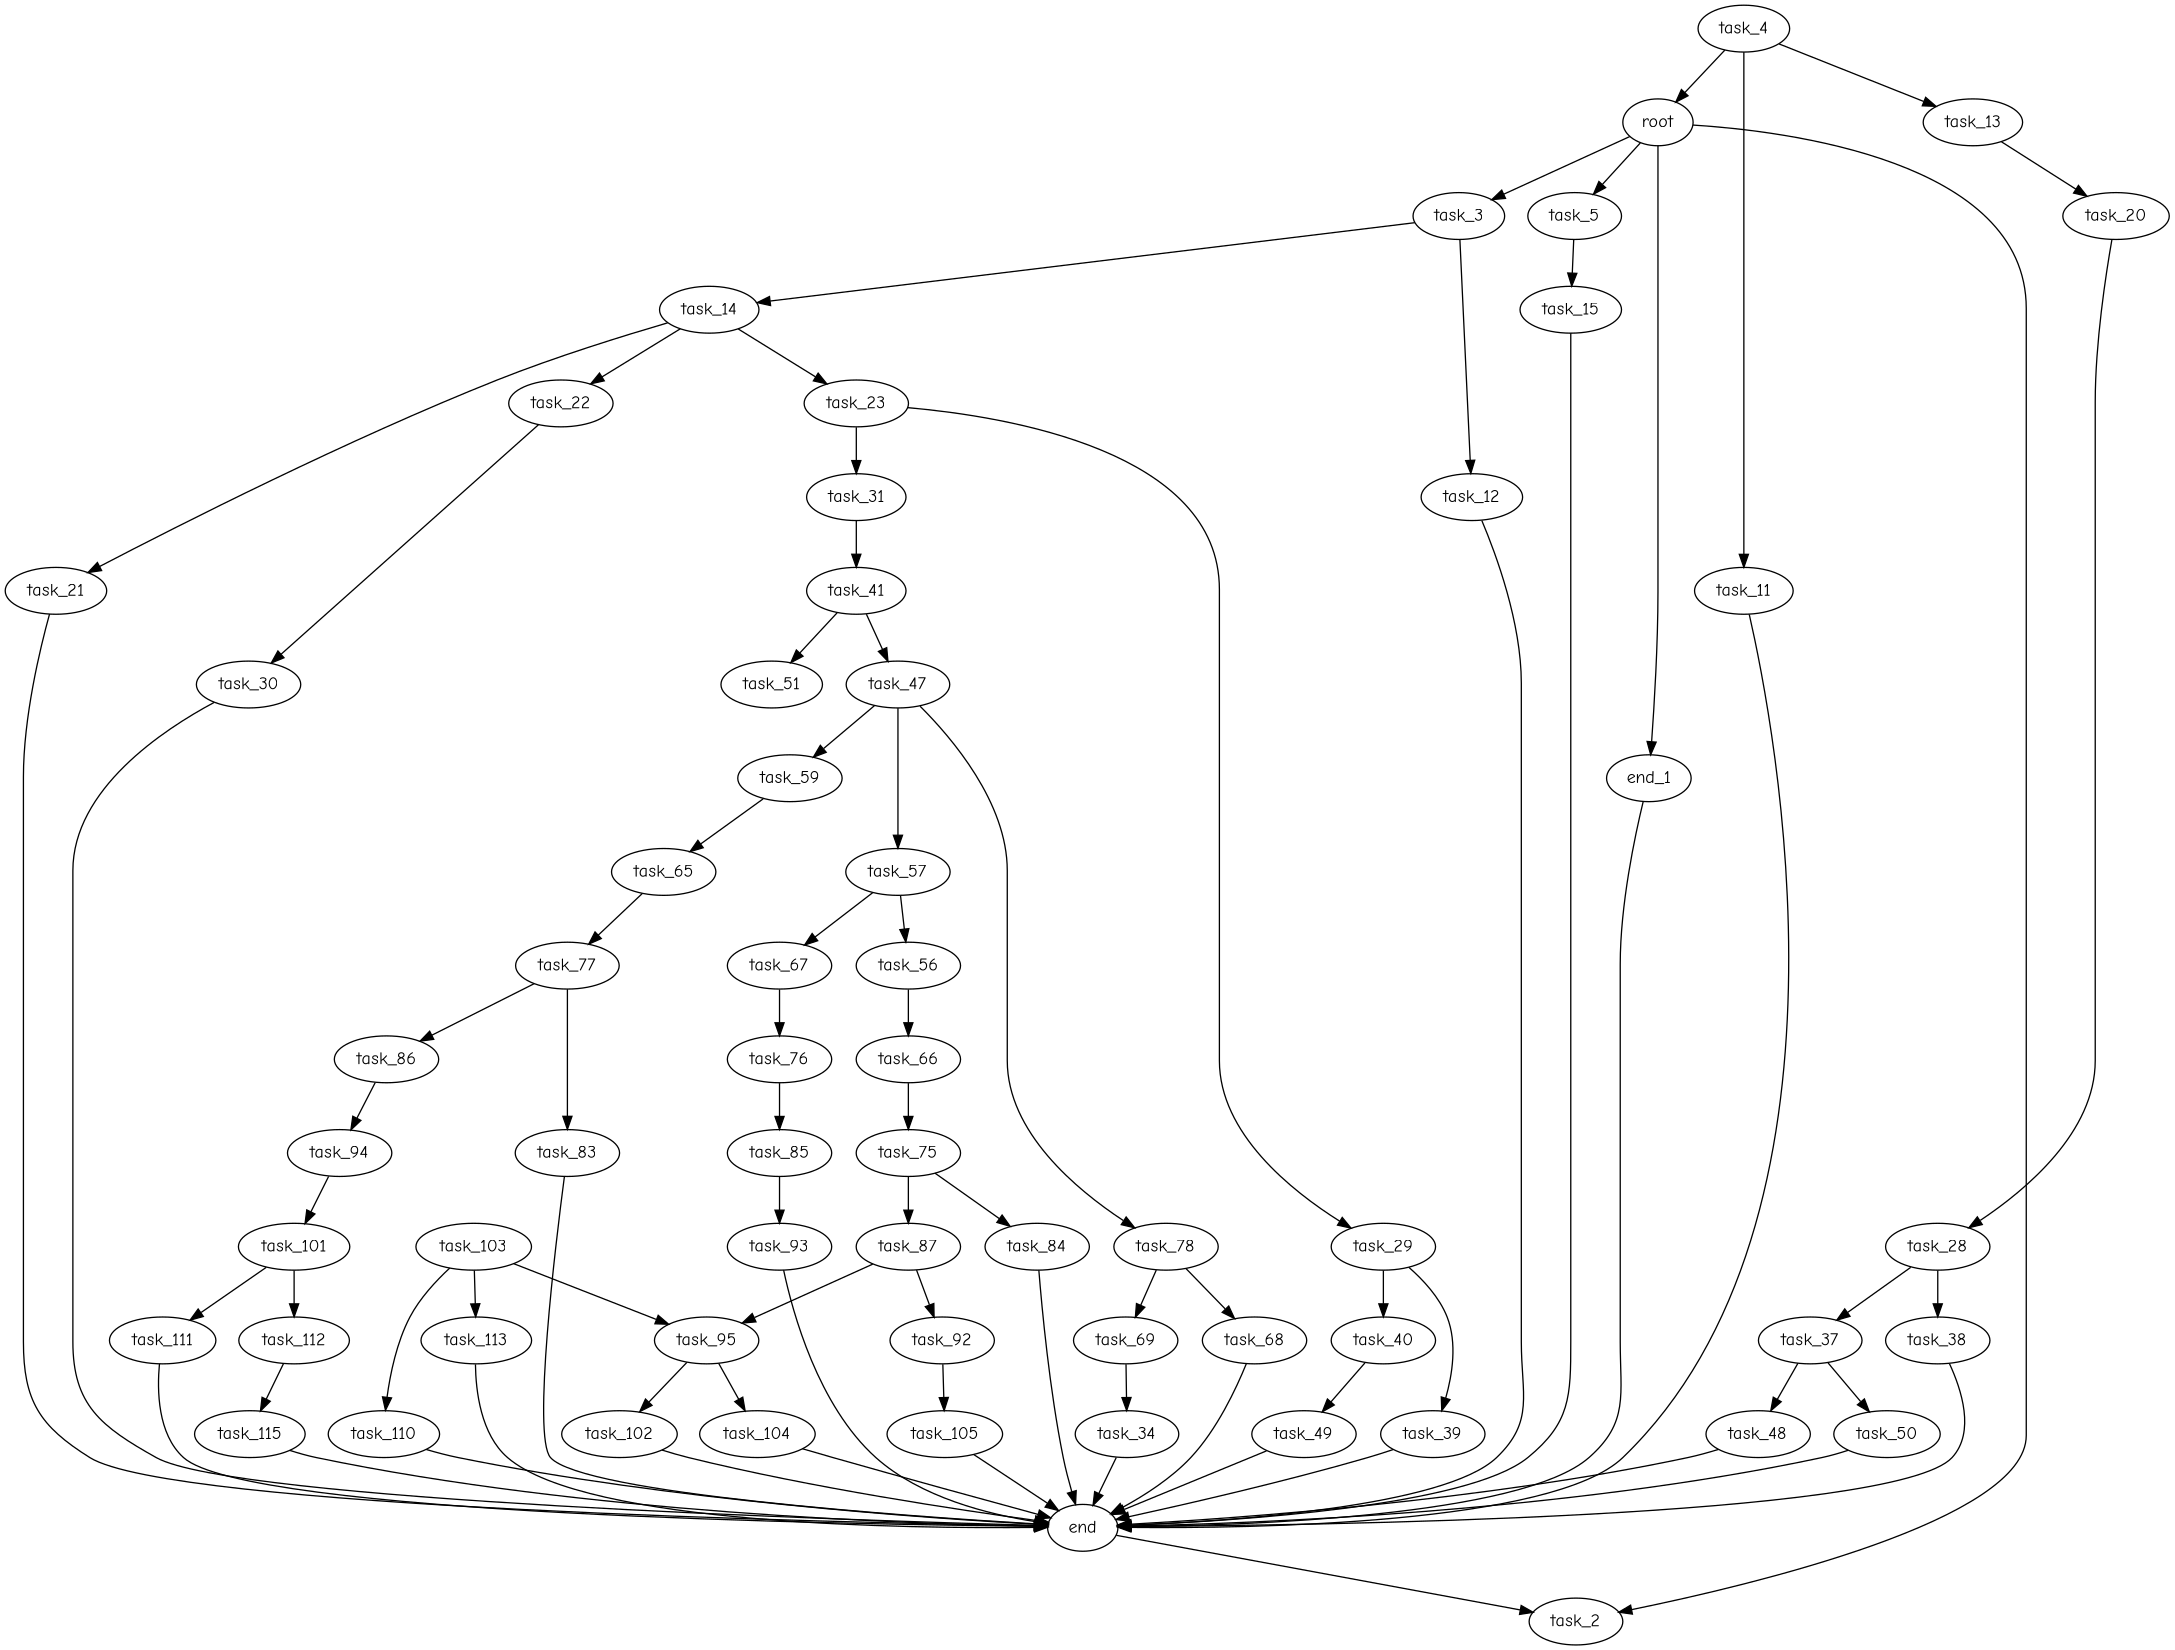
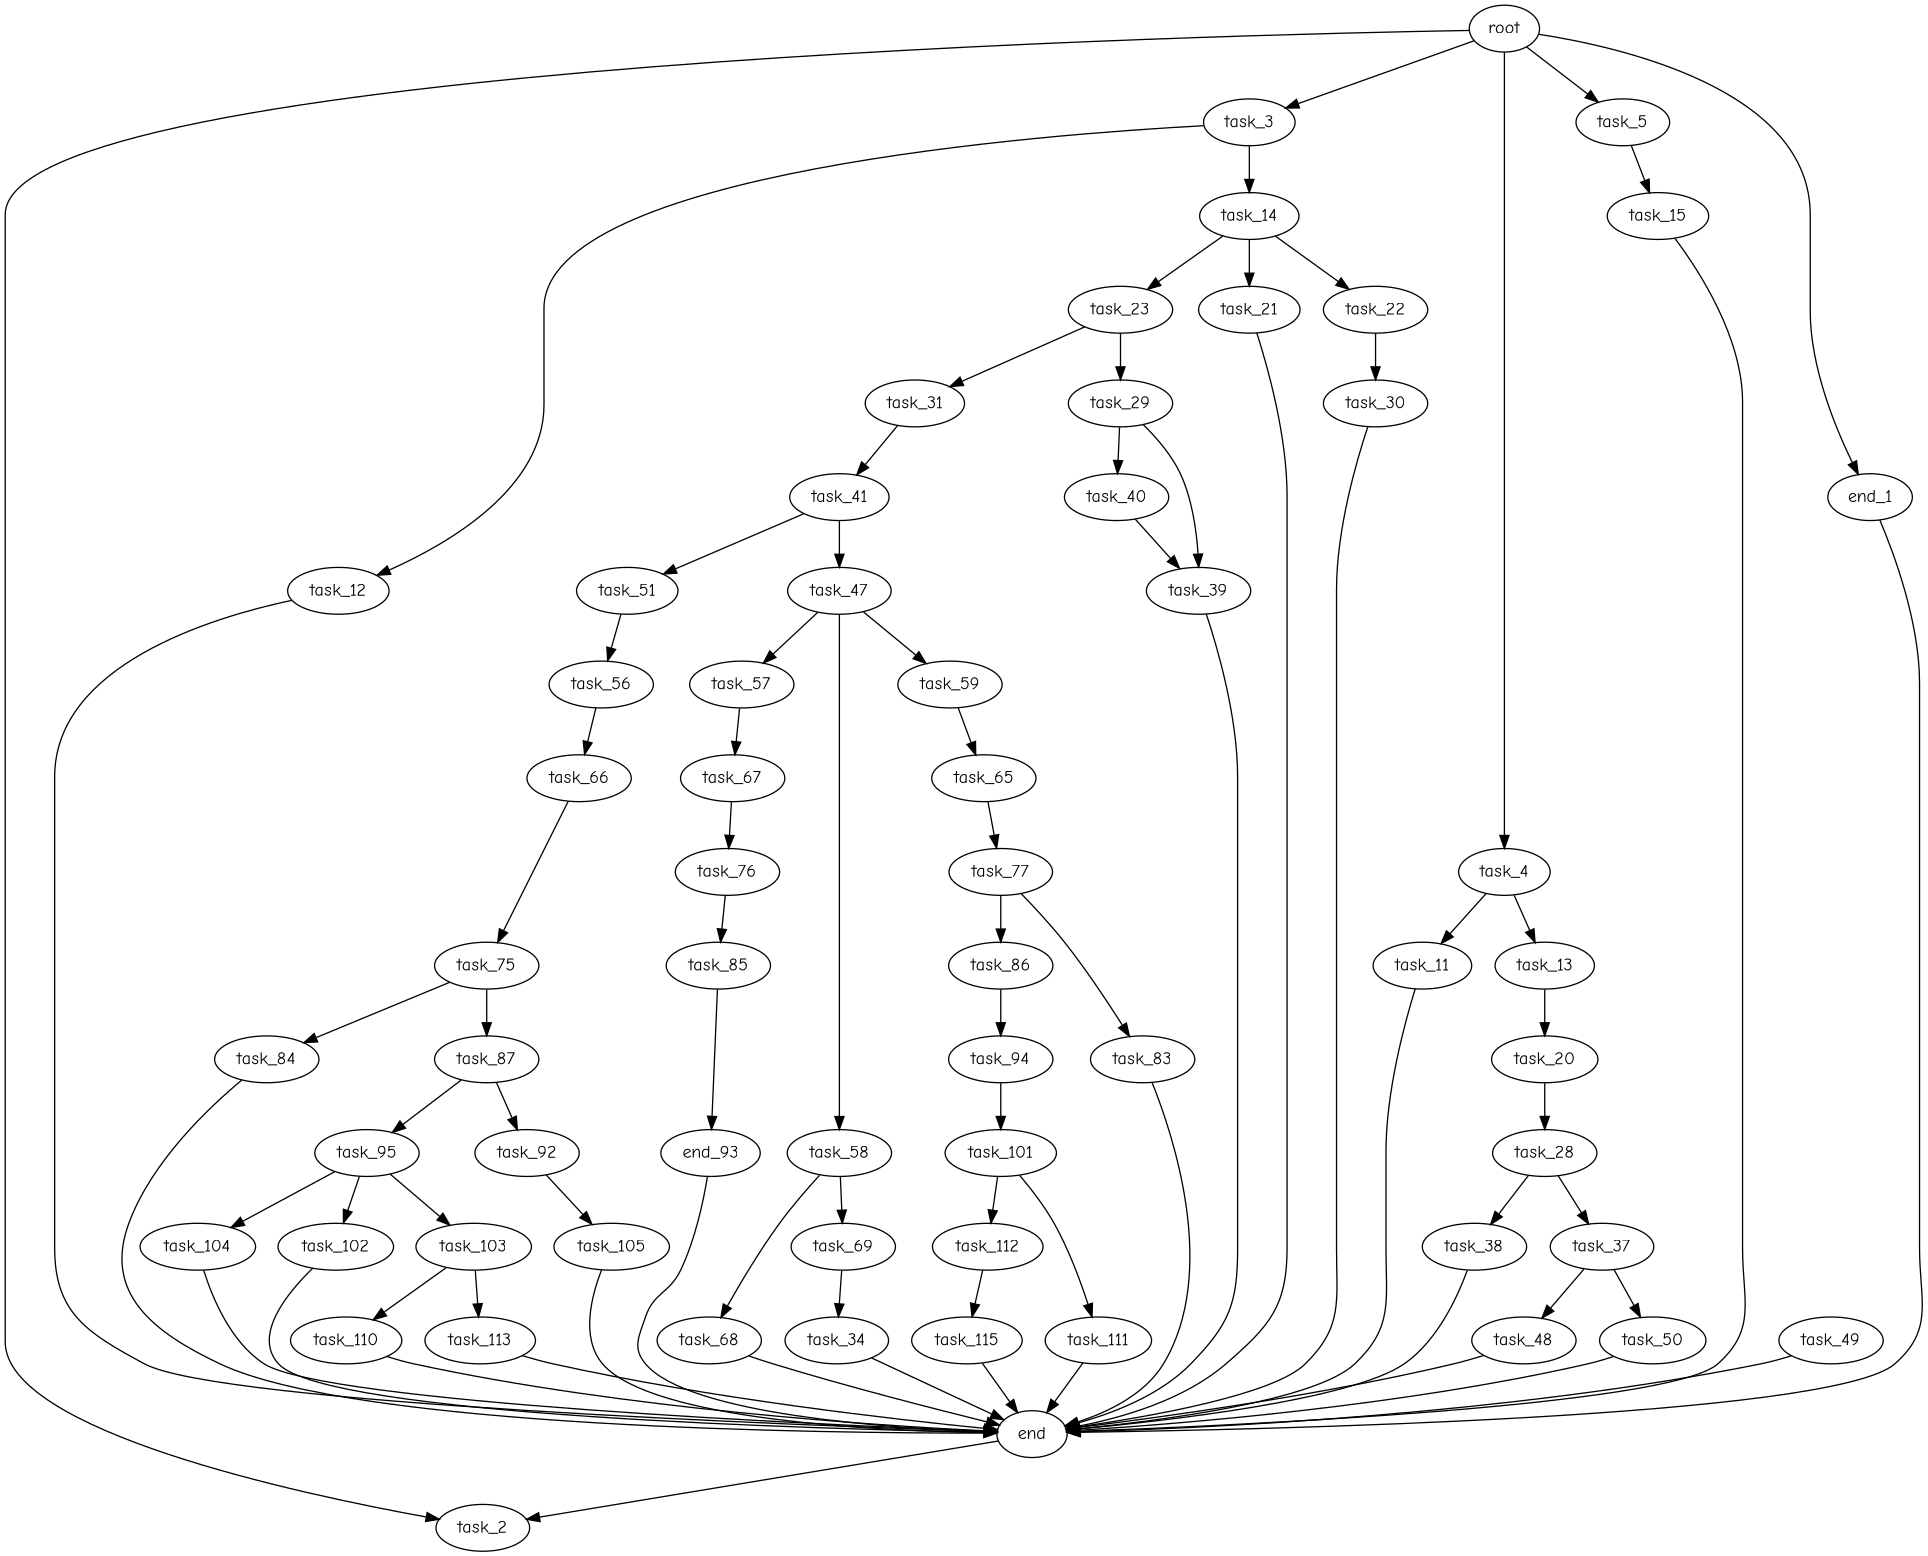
edge "task_4" -> "root": reversed
edge "task_57" -> "task_56": now "task_51" -> "task_56"
node "task_93": label "task_93" -> "end_93"
node "task_78": label "task_78" -> "task_58"
edge "task_103" -> "task_95": reversed
edge "task_40" -> "task_49": now "task_40" -> "task_39"
